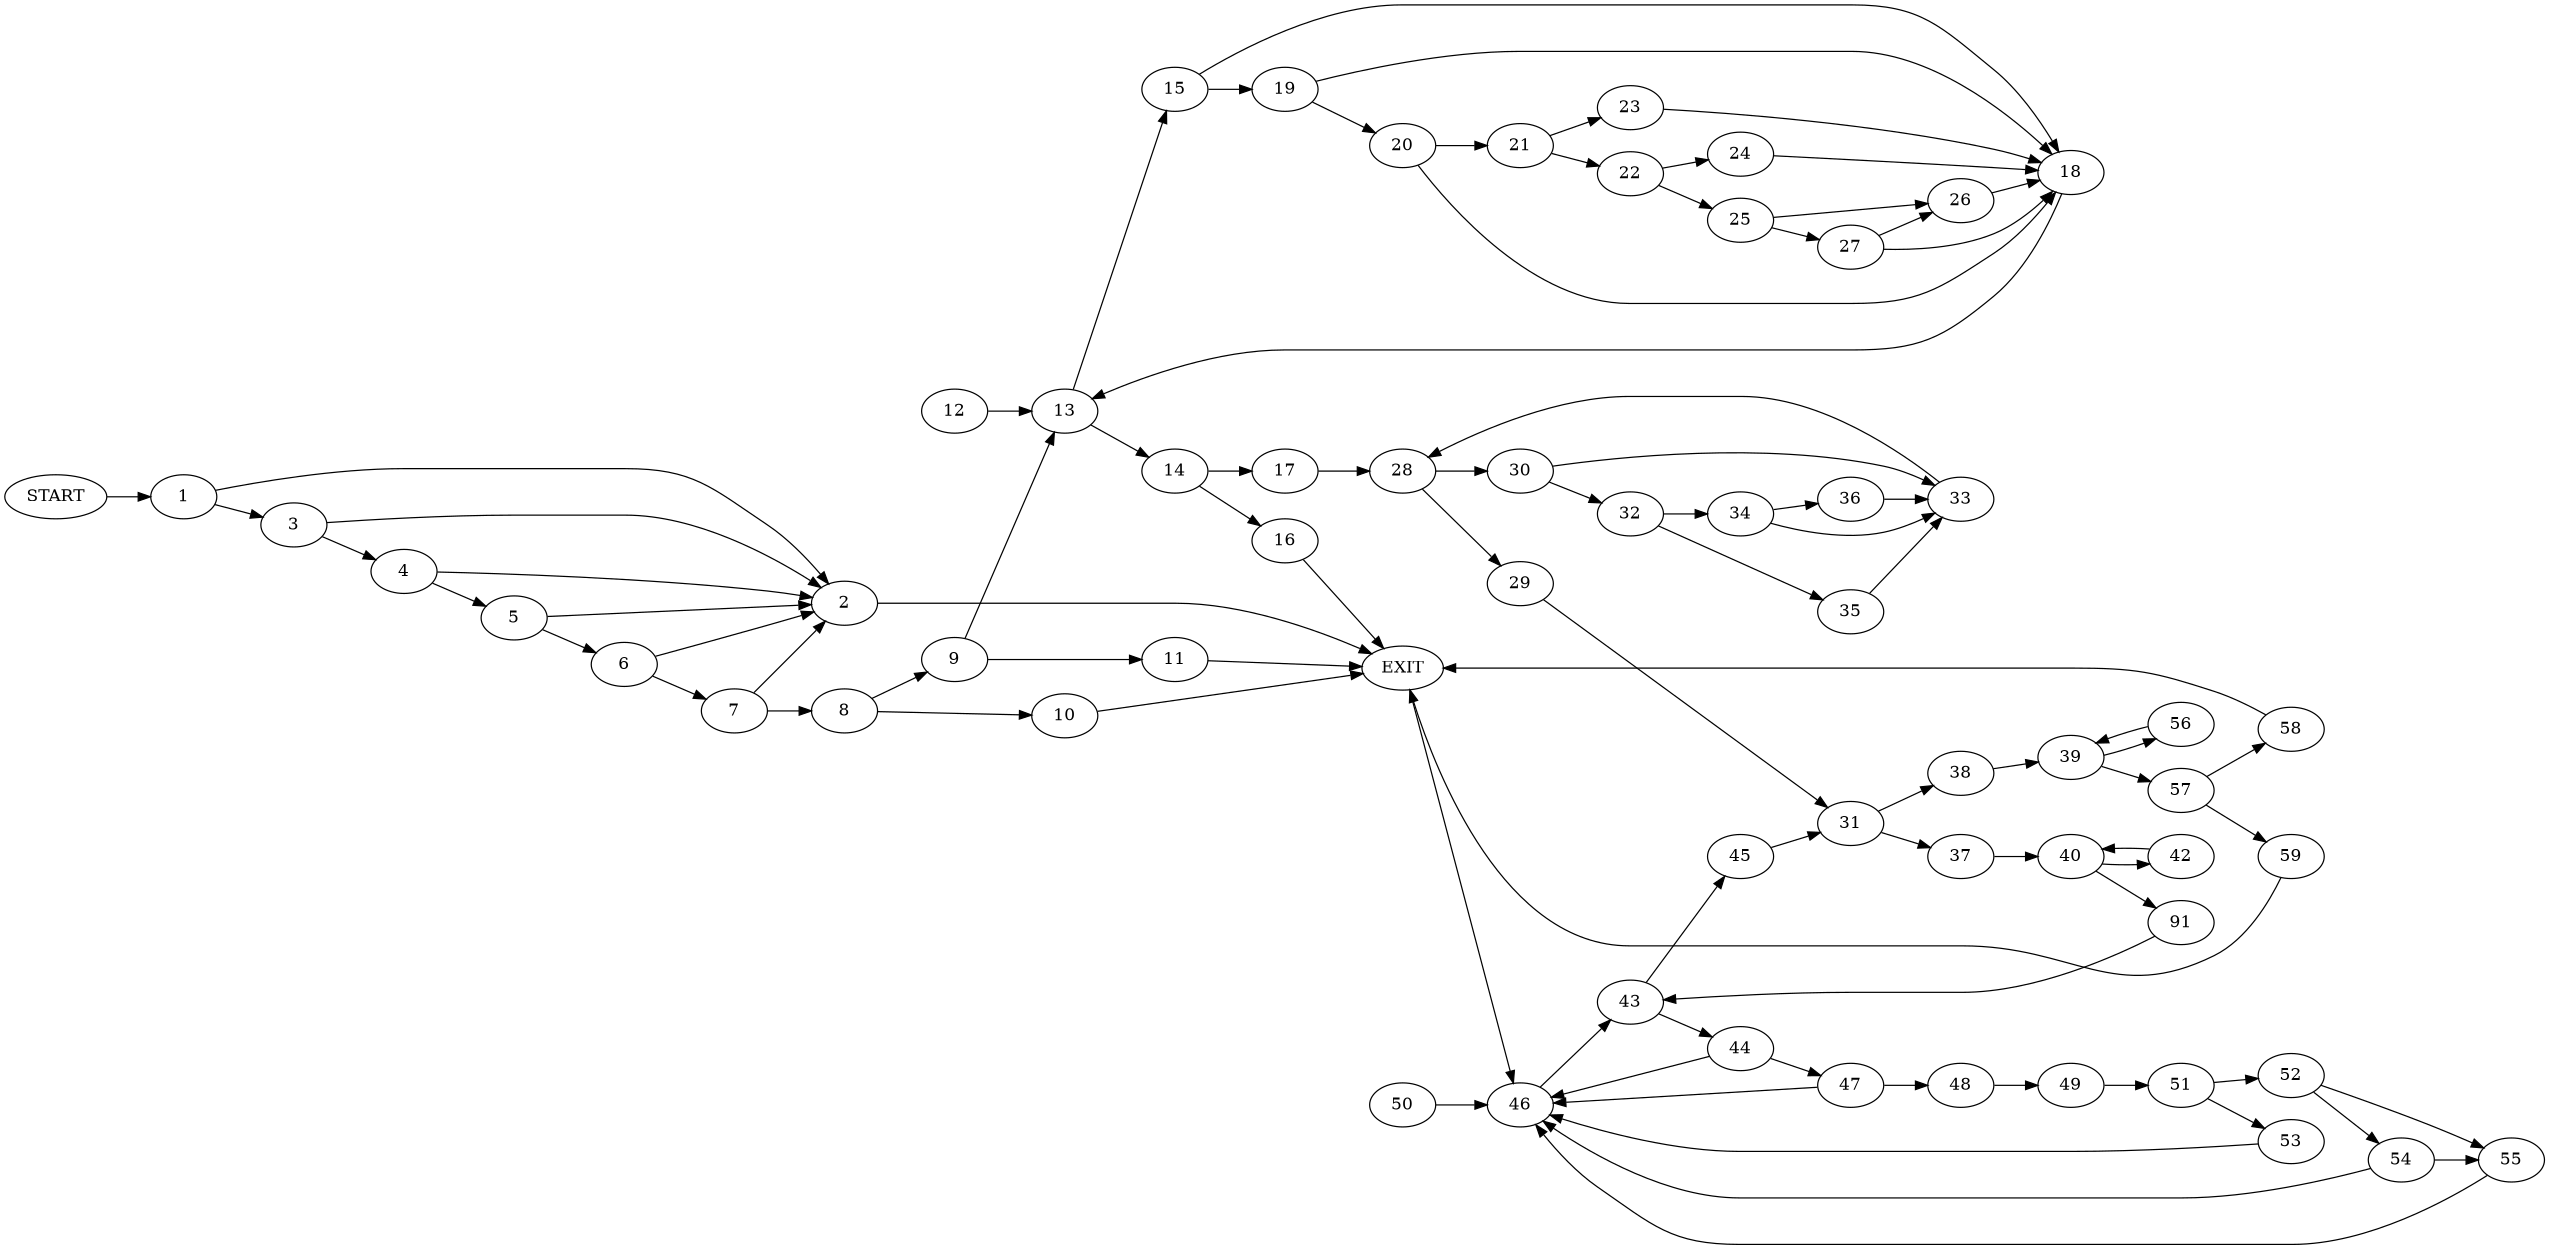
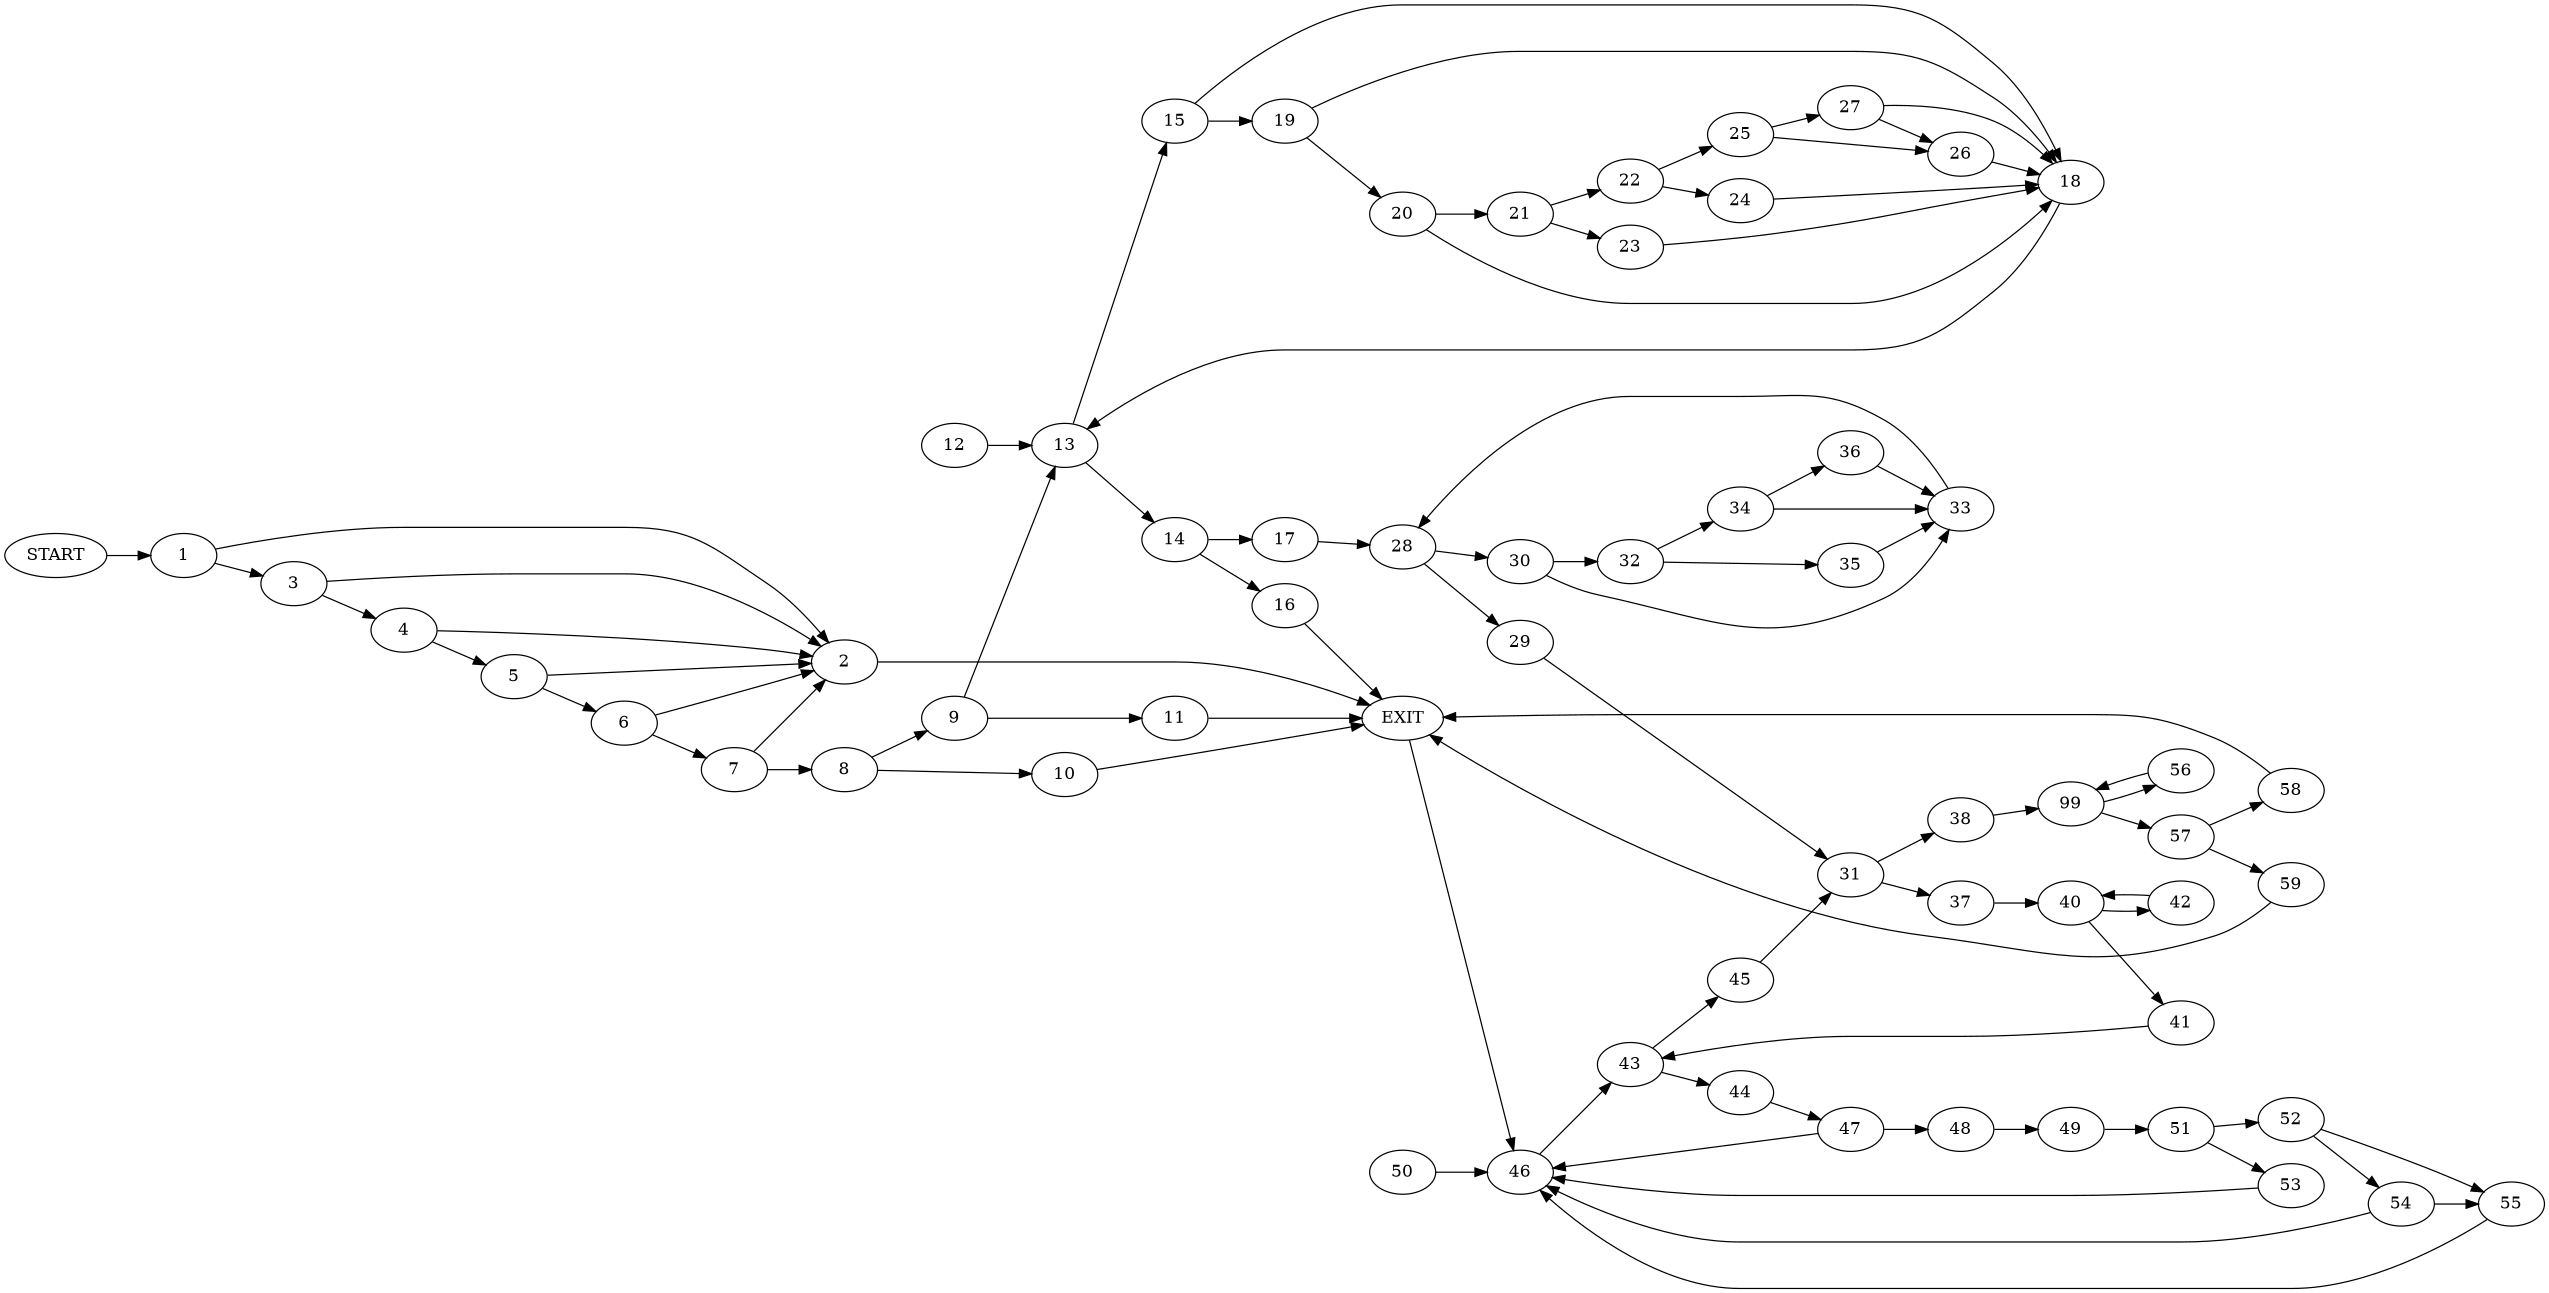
node "39": label "39" -> "99"
node "91": label "91" -> "41"
edge "44" -> "46": removed
